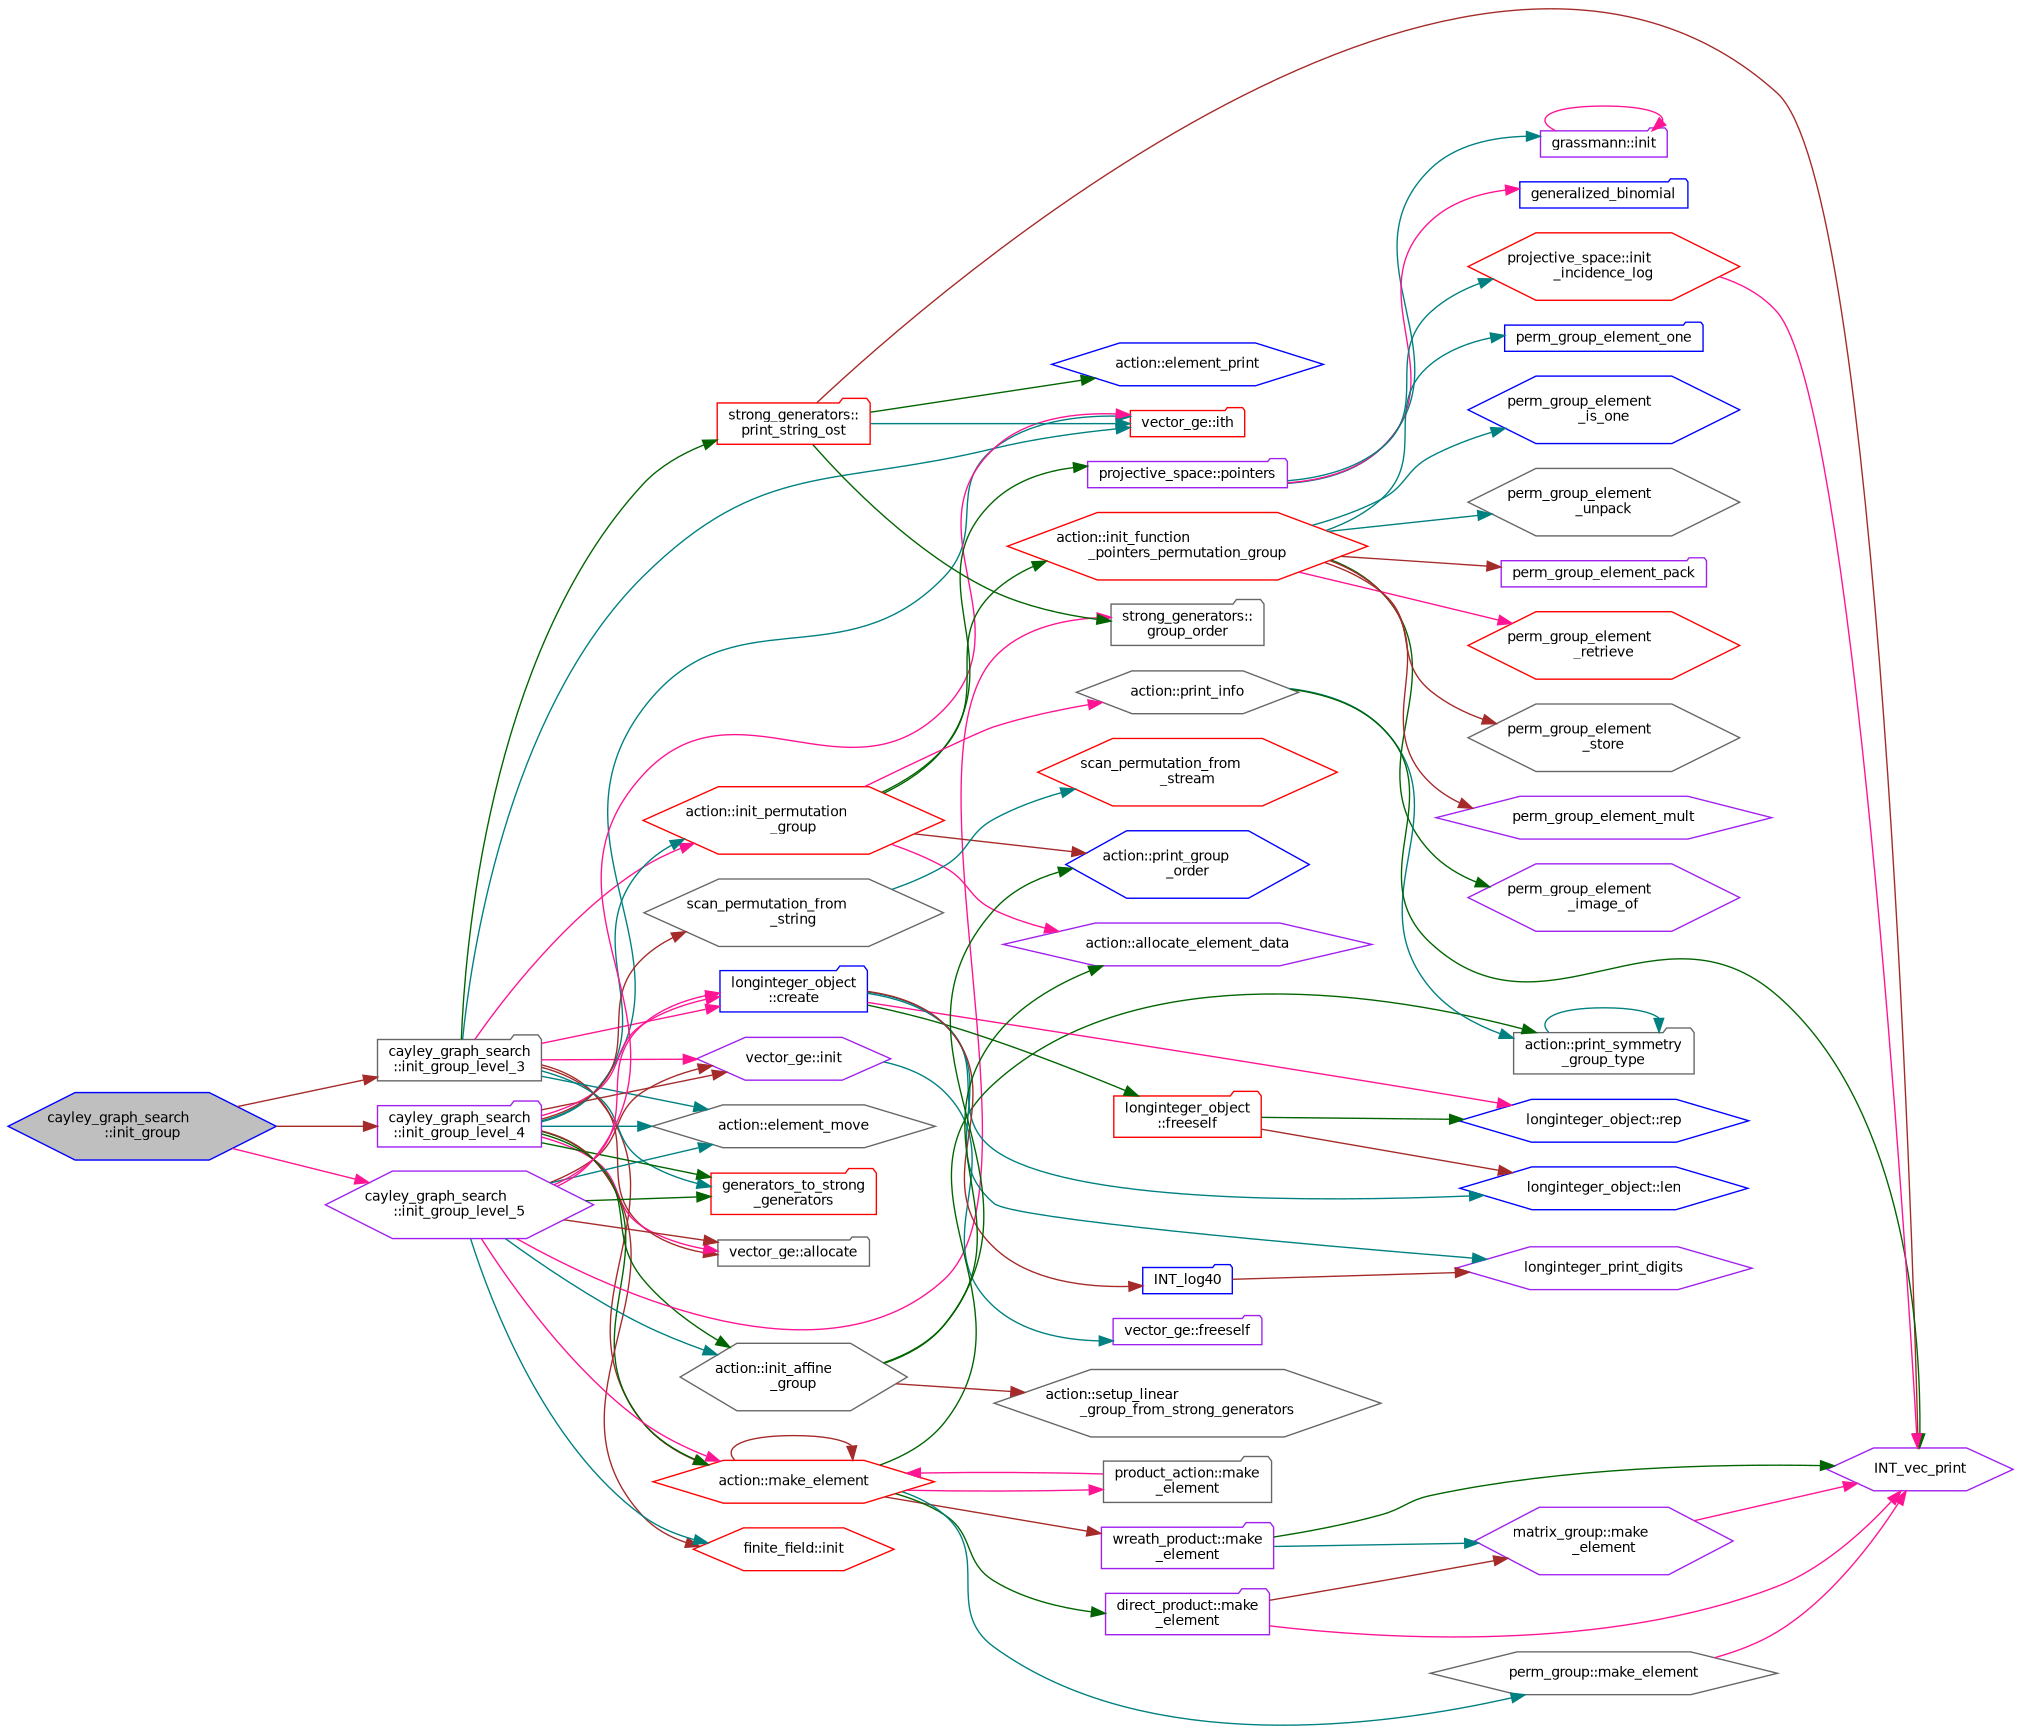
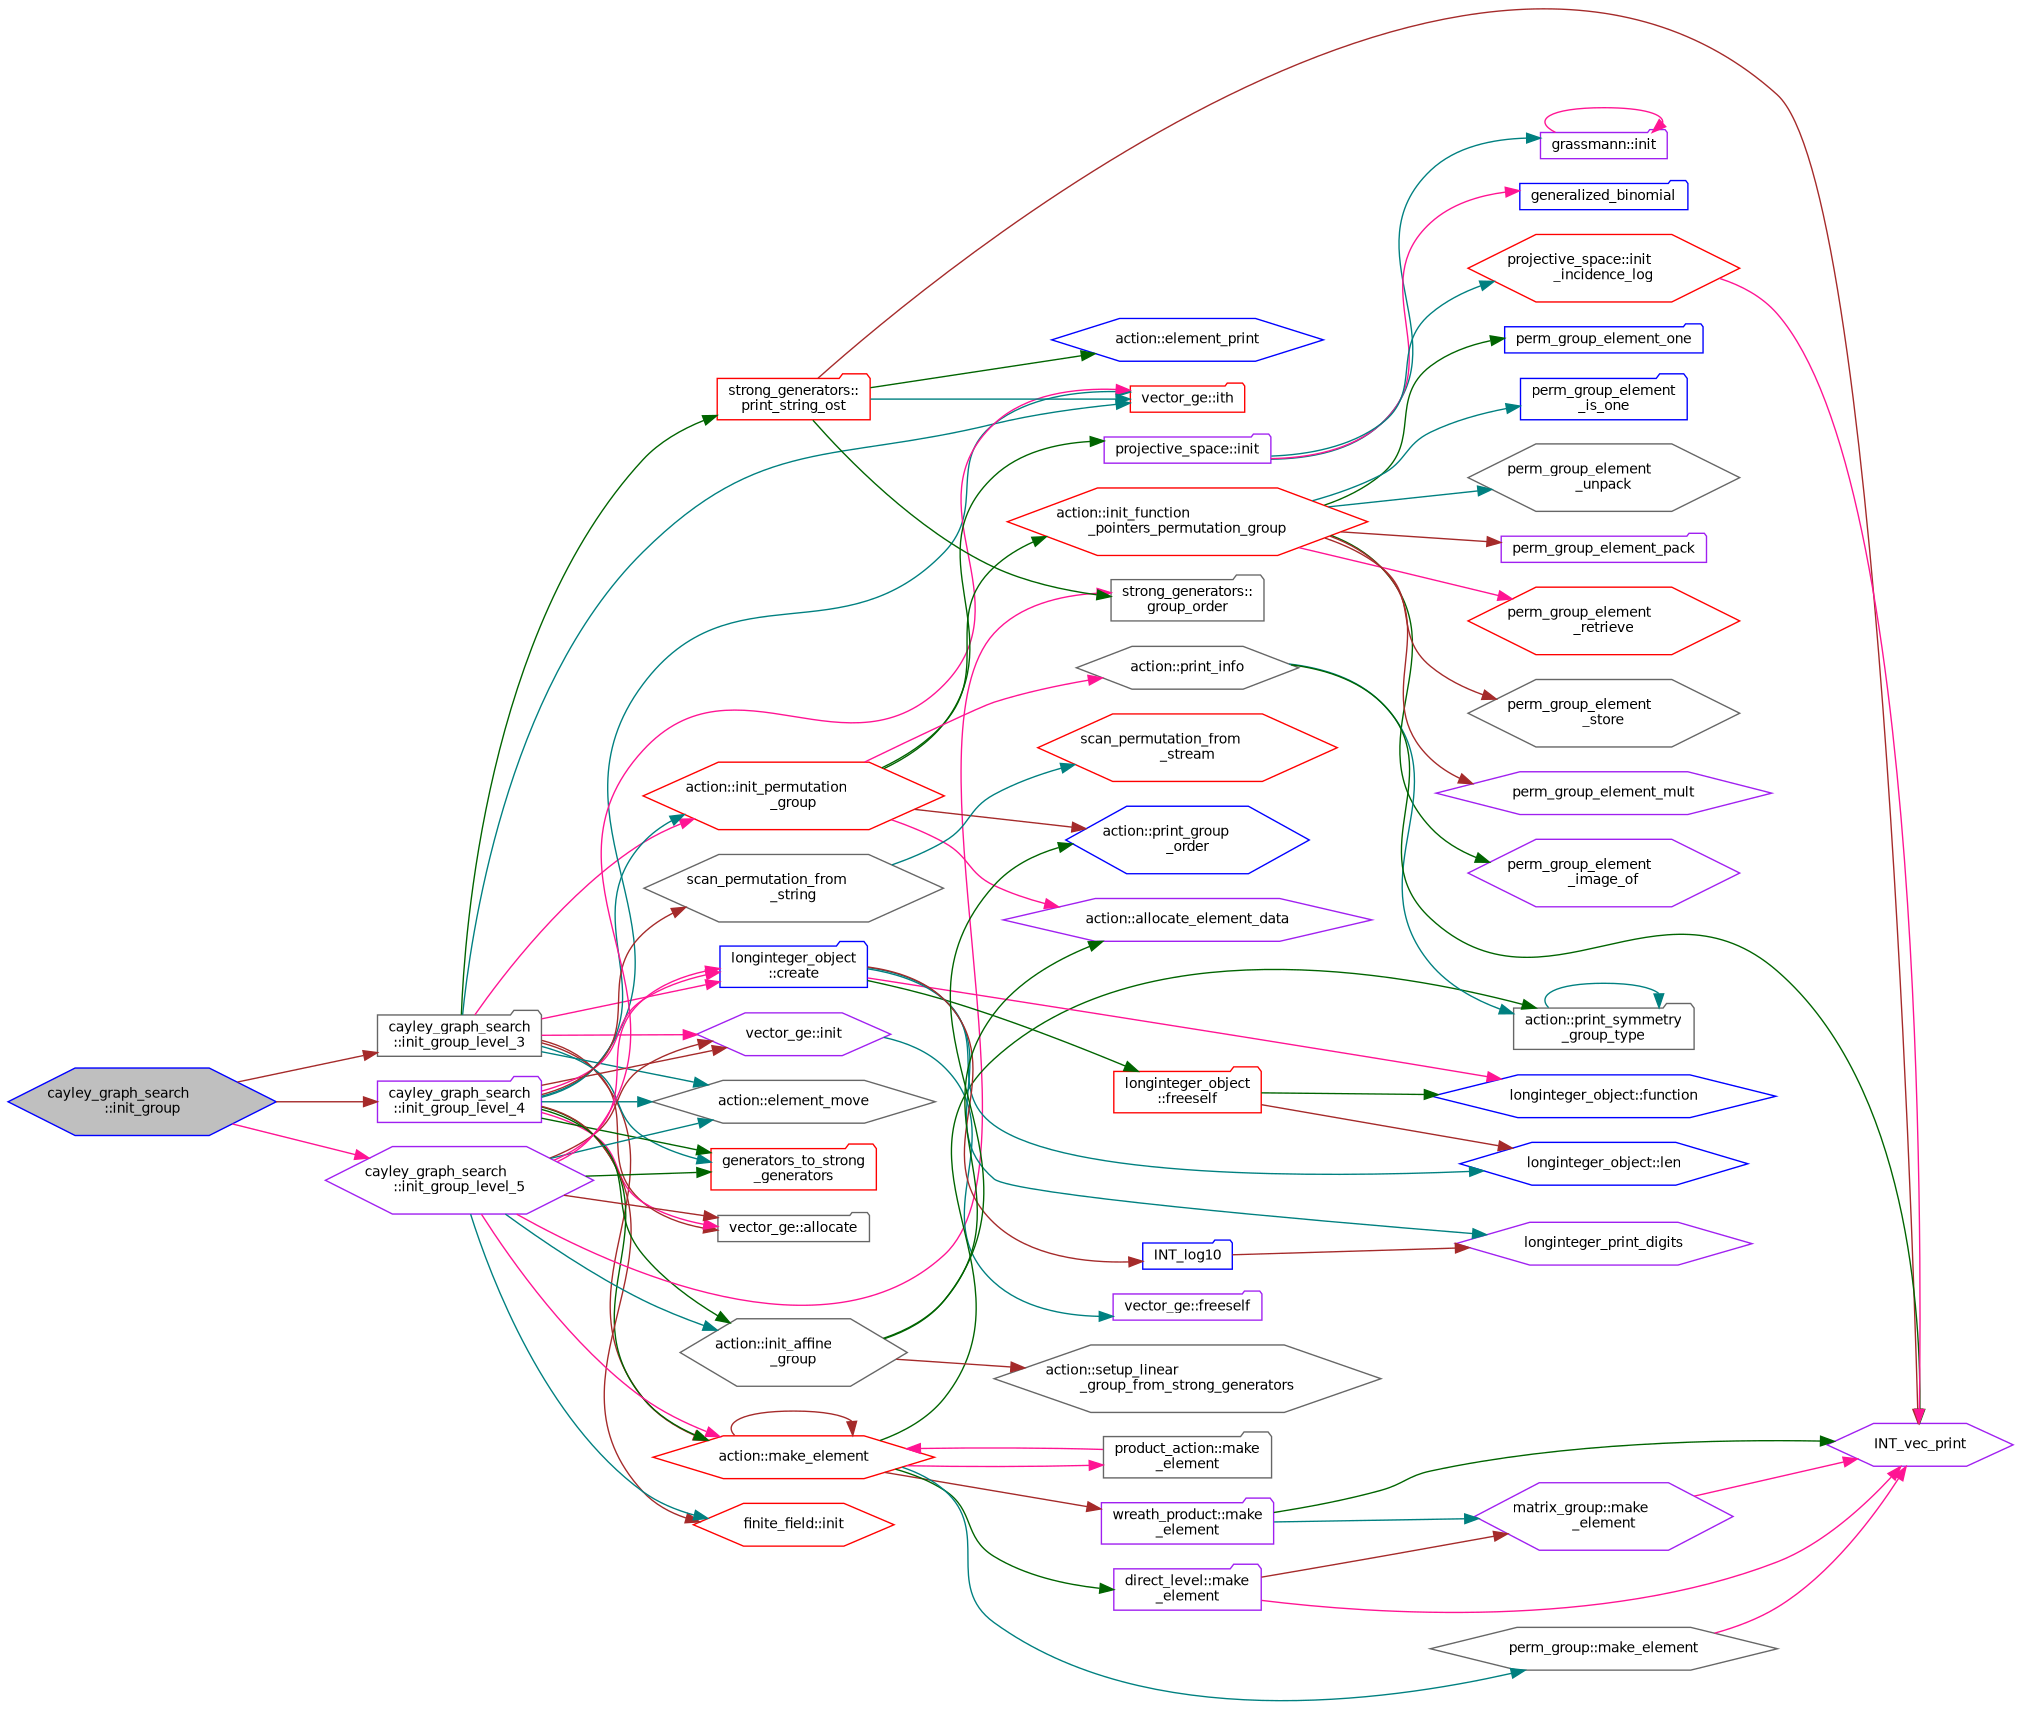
node "perm_group_element _is_one": shape hexagon -> folder
edge "action::init_function _pointers_permutation_group" -> "perm_group_element_one": color teal -> darkgreen
node "projective_space::pointers": label "projective_space::pointers" -> "projective_space::init"
node "longinteger_object::rep": label "longinteger_object::rep" -> "longinteger_object::function"
node "INT_log40": label "INT_log40" -> "INT_log10"
node "direct_product::make _element": label "direct_product::make _element" -> "direct_level::make _element"
